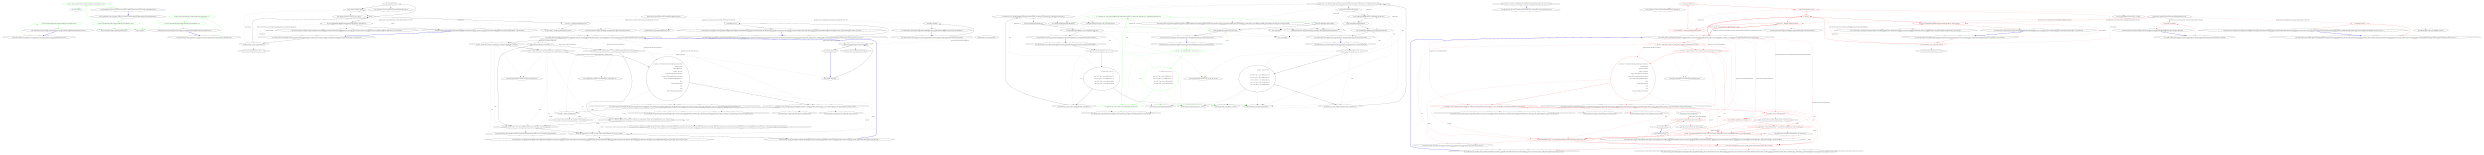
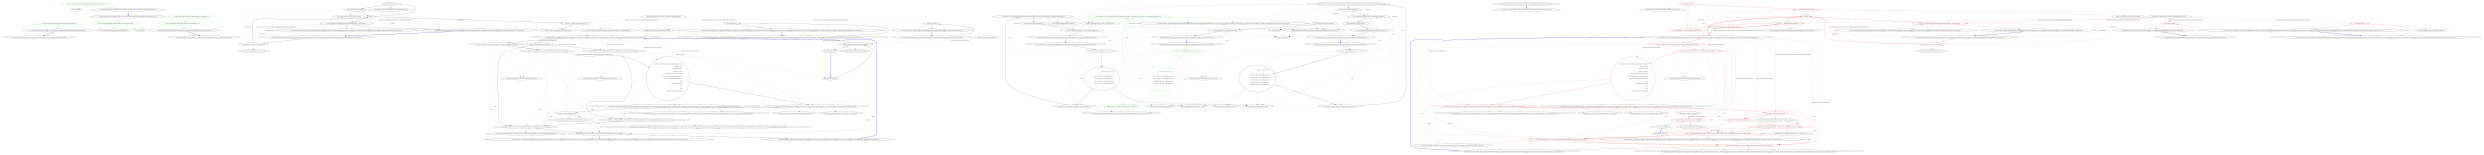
edge "0: requests" -> "0: var subscription = CreateSubscription(request, history)": added, label "request"
